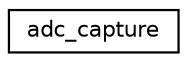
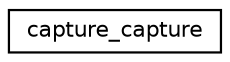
node "adc_capture": label "adc_capture" -> "capture_capture"
